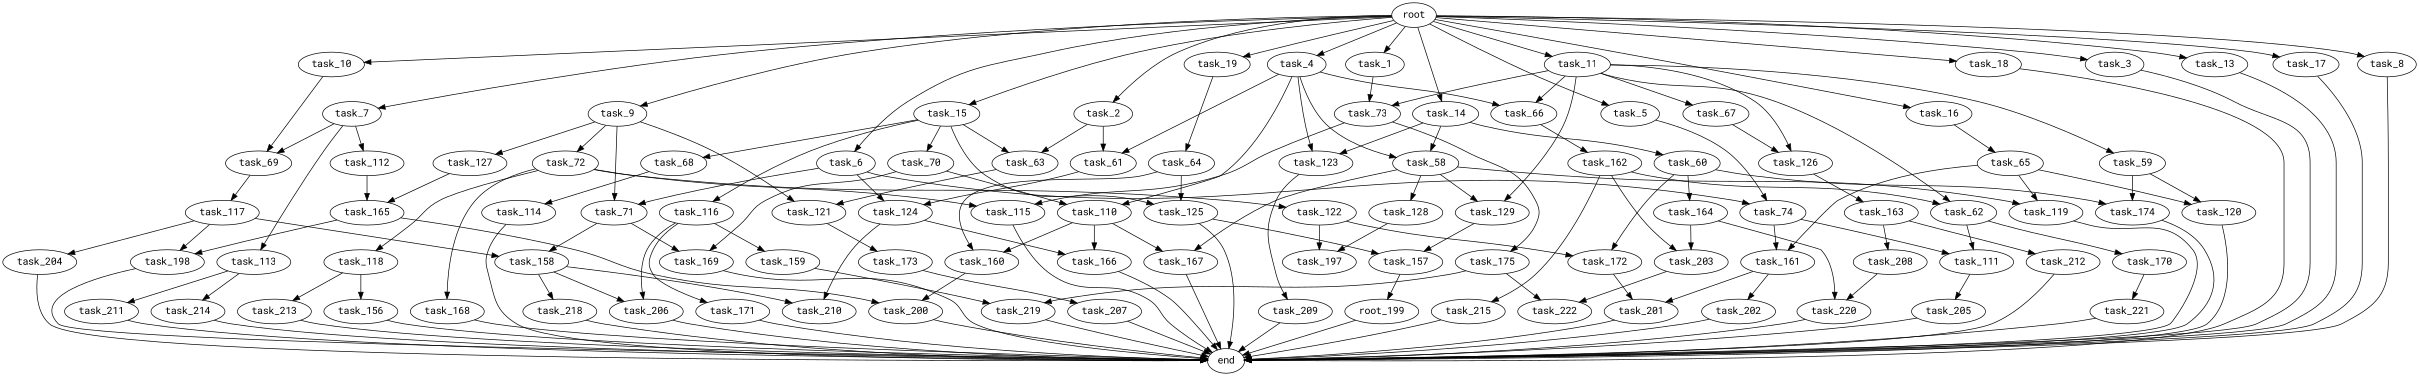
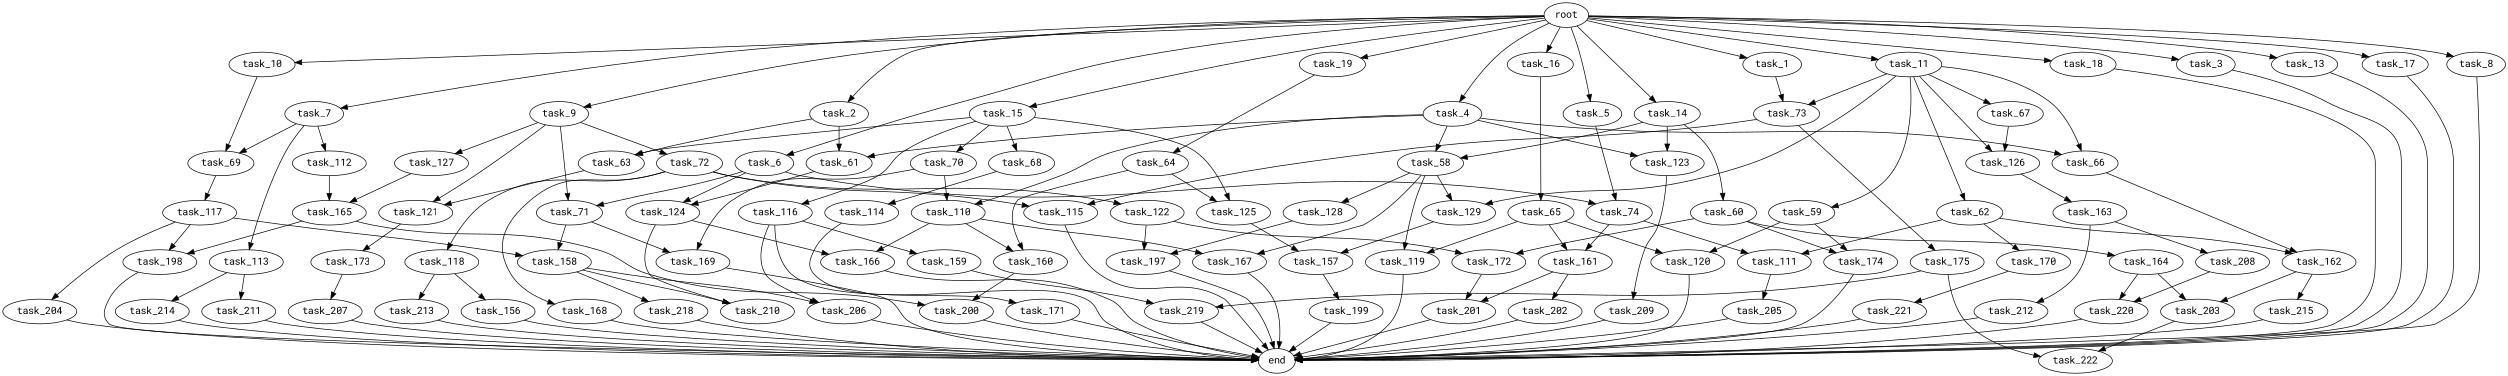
edge "task_162" -> "task_62": reversed
edge "task_125" -> "end": now "task_197" -> "end"
node "root_199": label "root_199" -> "task_199"
